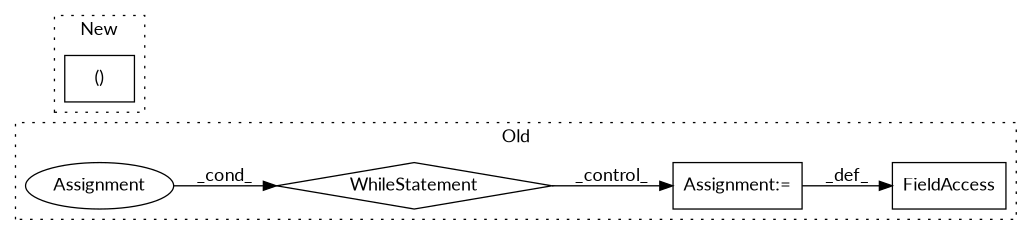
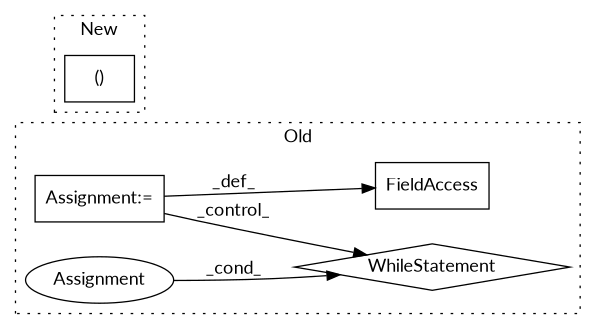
edge "WhileStatement" -> "Assignment:=": reversed
